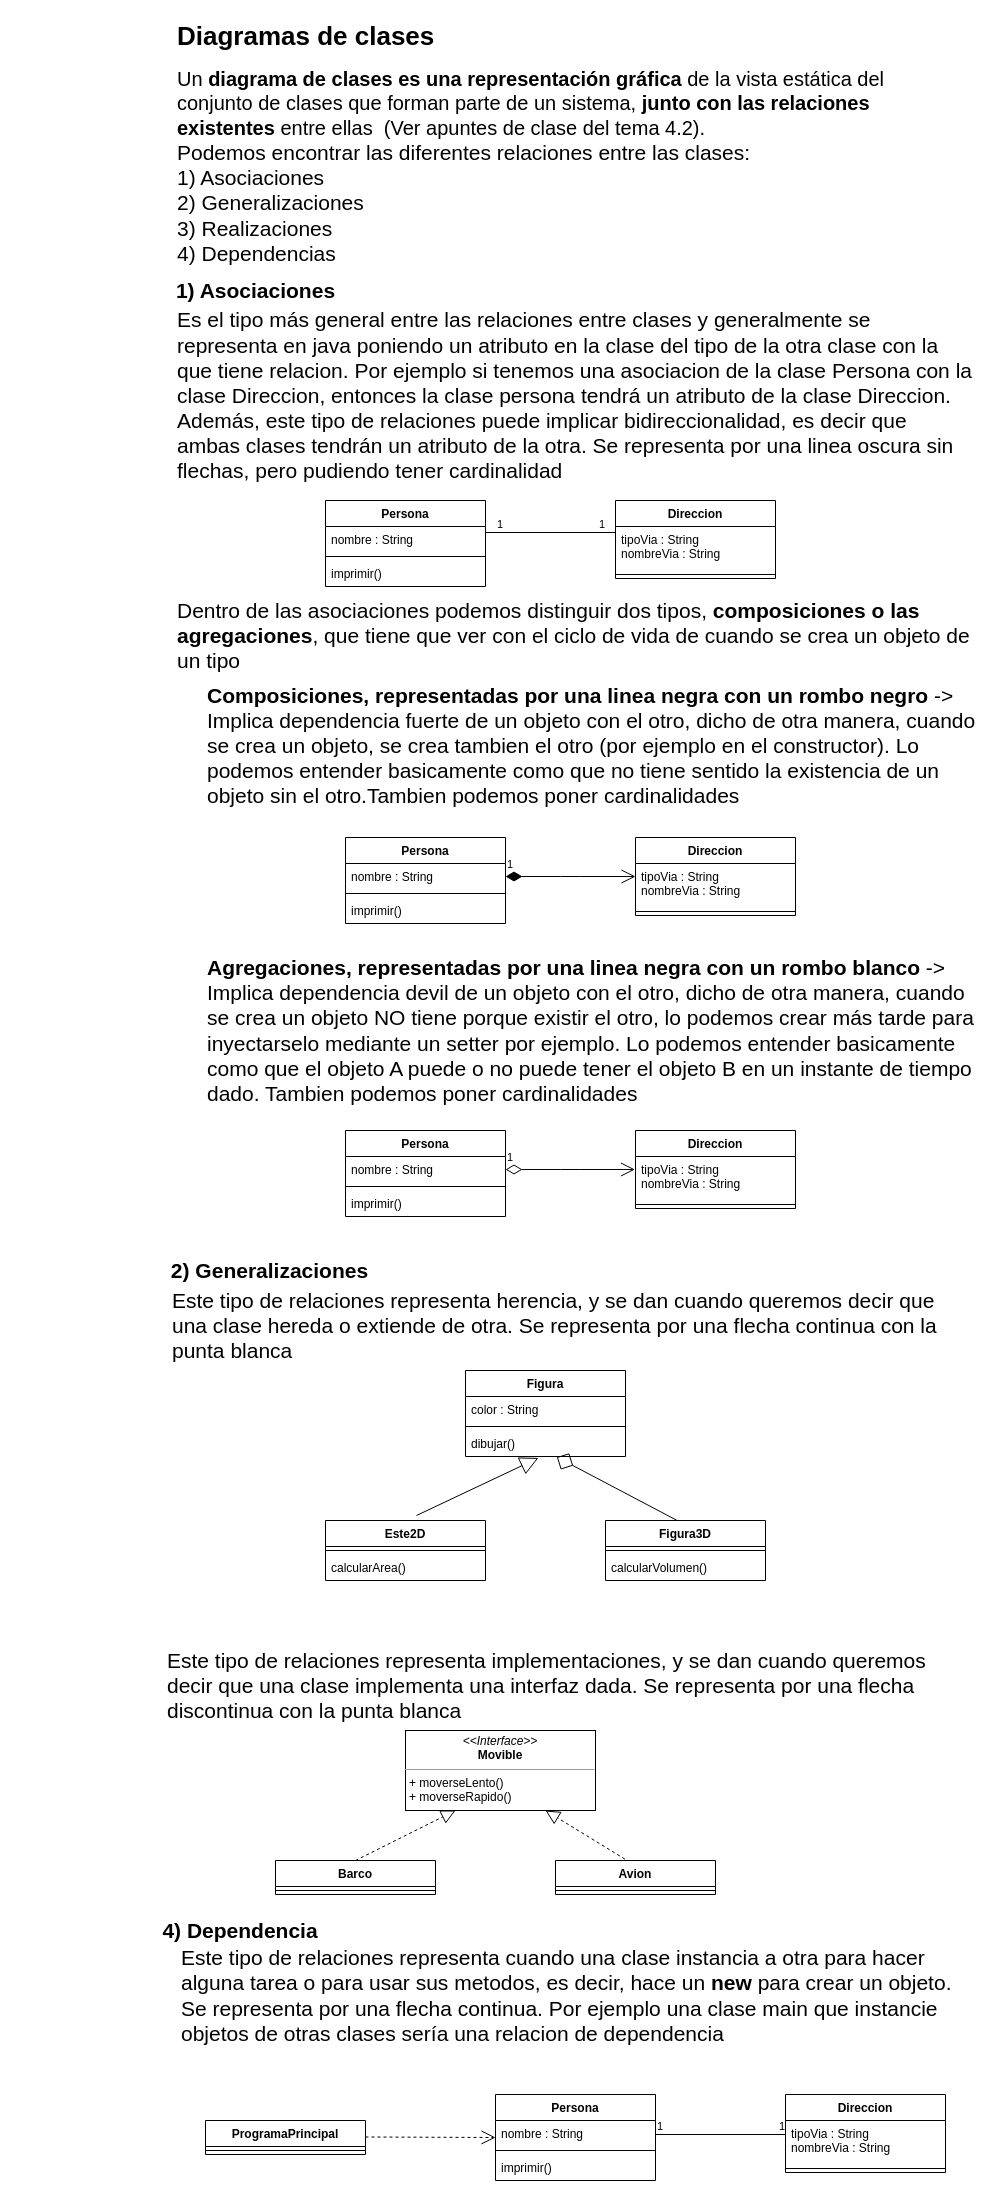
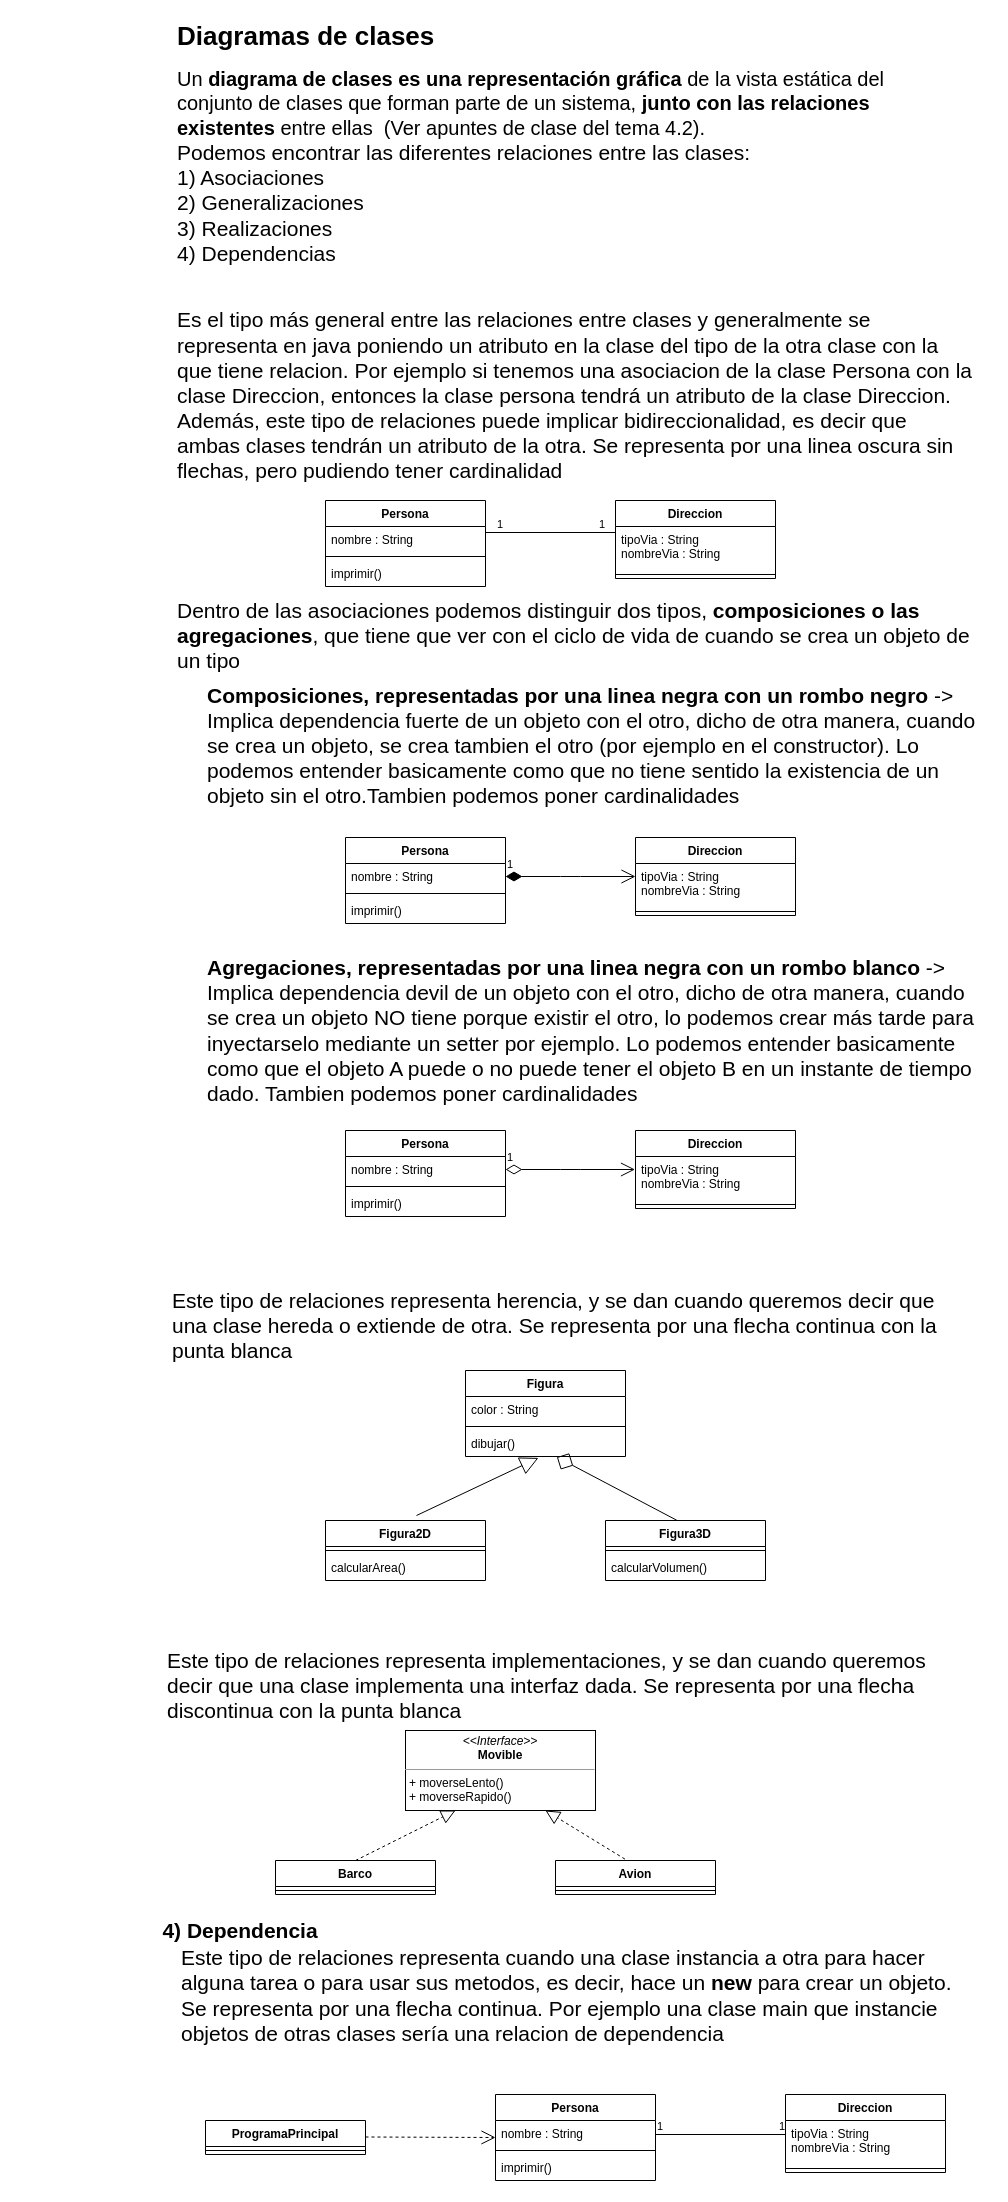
node "1) Asociaciones": removed
node "2) Generalizaciones": removed
node "Este2D": label "Este2D" -> "Figura2D"
